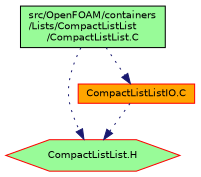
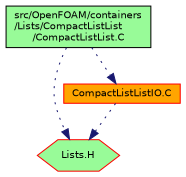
node "CompactListList.H": label "CompactListList.H" -> "Lists.H"
